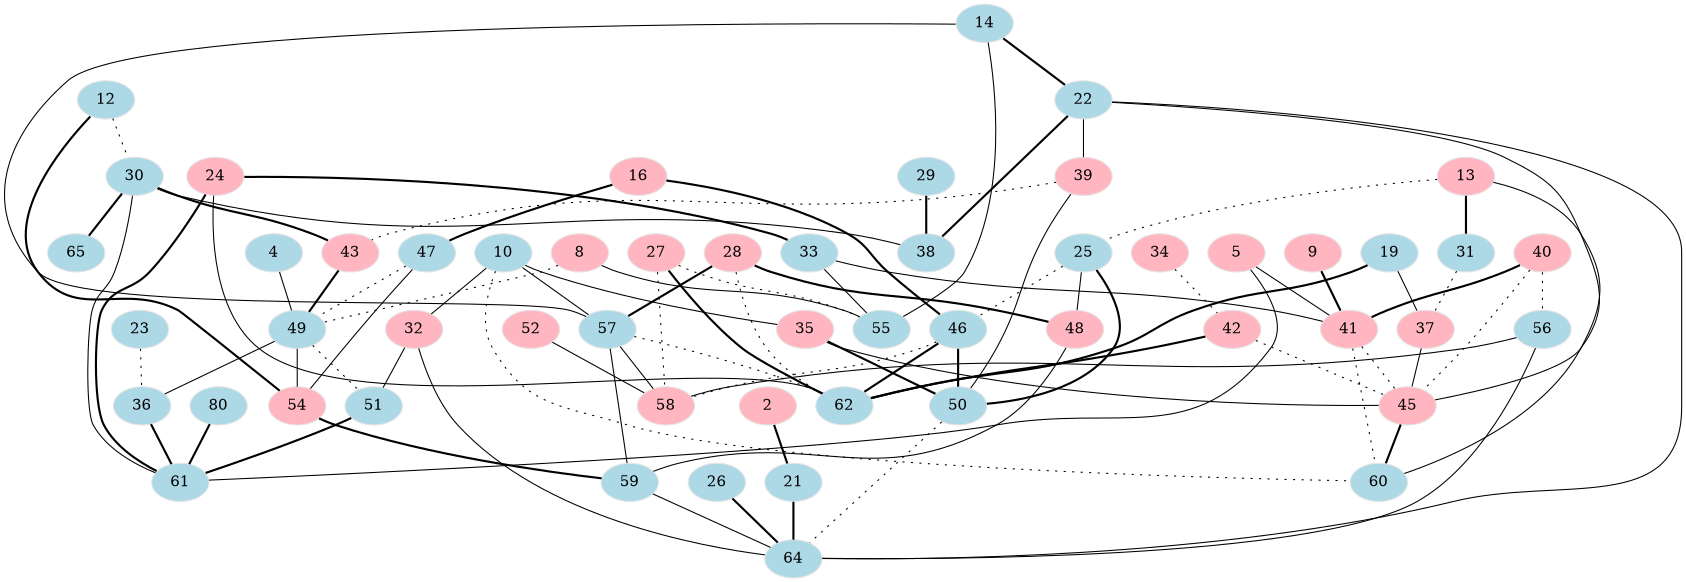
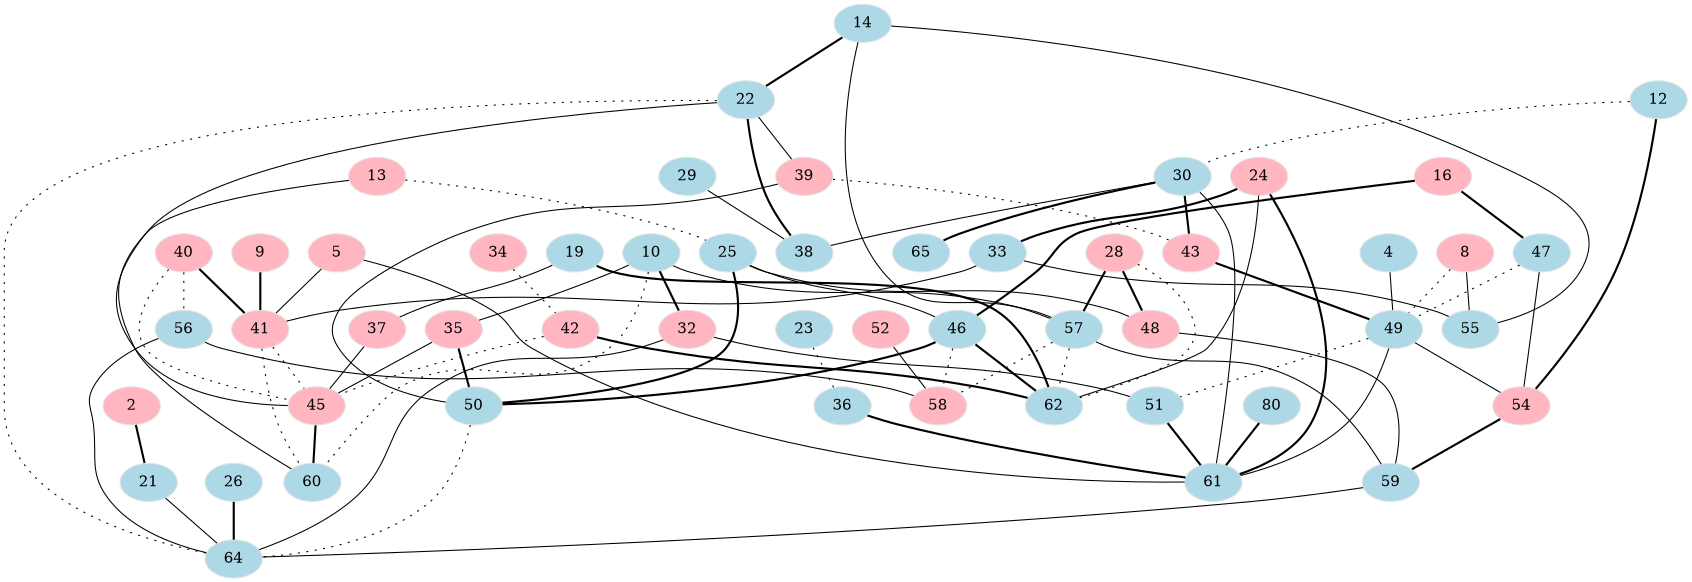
edge "29" -- "38": style bold -> solid
node "27": removed
node "31": removed
edge "10" -- "32": style solid -> bold
edge "25" -- "46": style dotted -> solid
edge "49" -- "36": now "49" -- "61"
edge "57" -- "58": style solid -> dotted
edge "22" -- "64": style solid -> dotted
edge "21" -- "64": style bold -> solid
